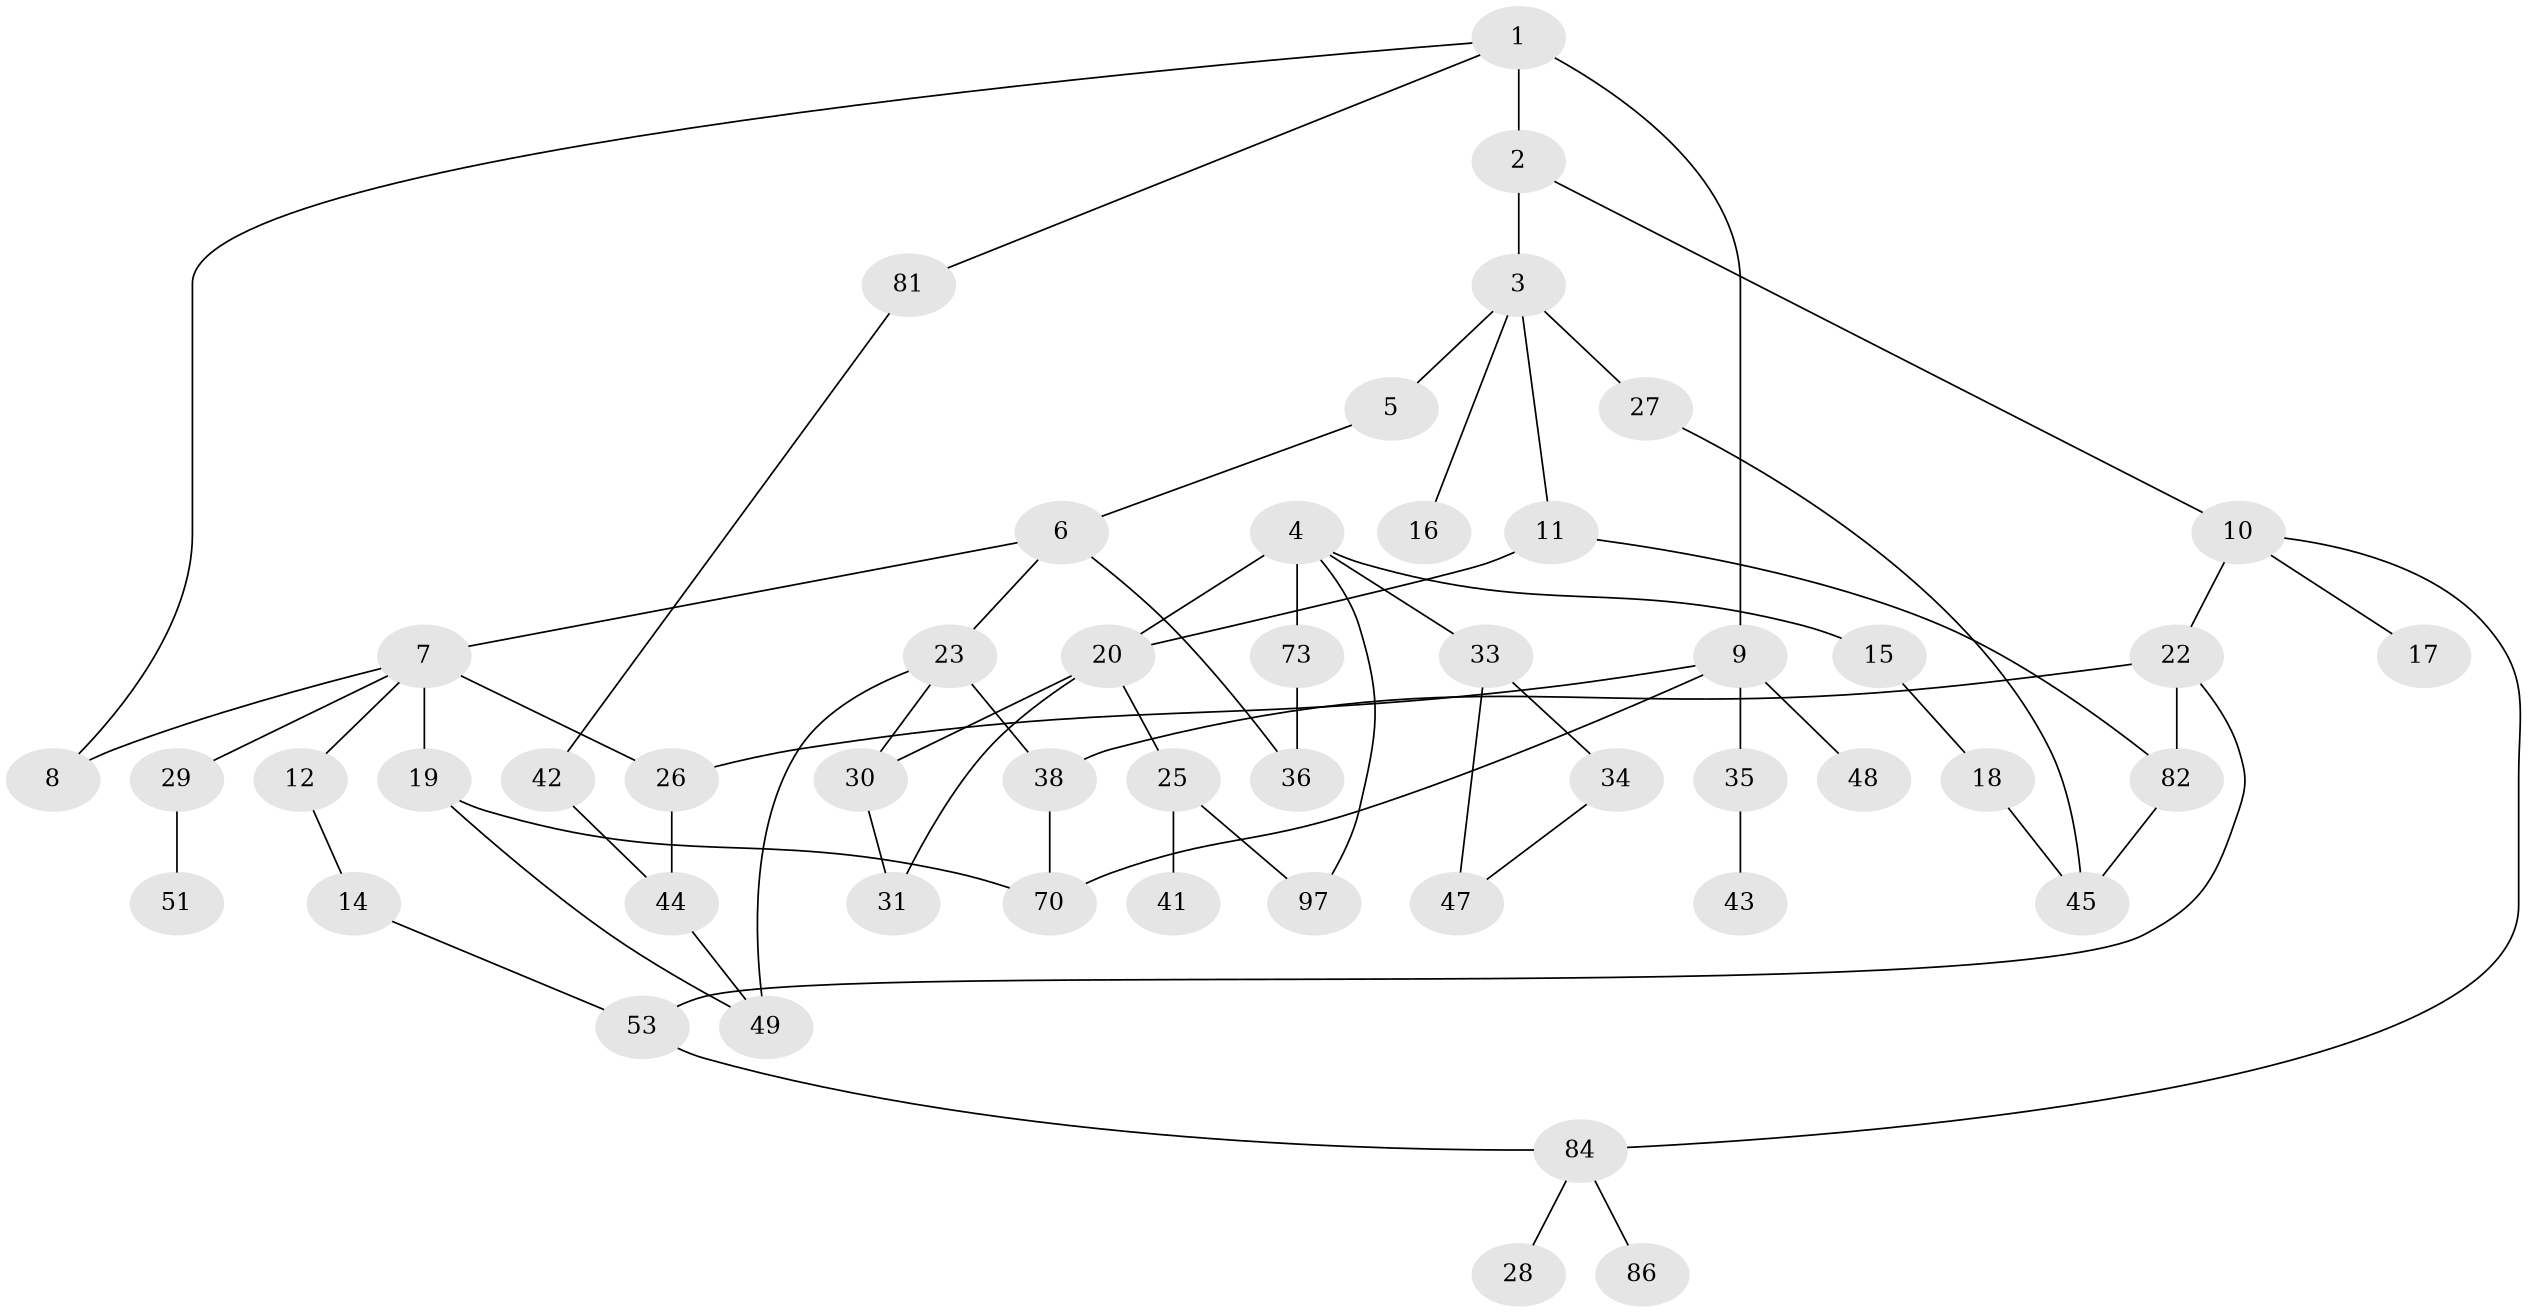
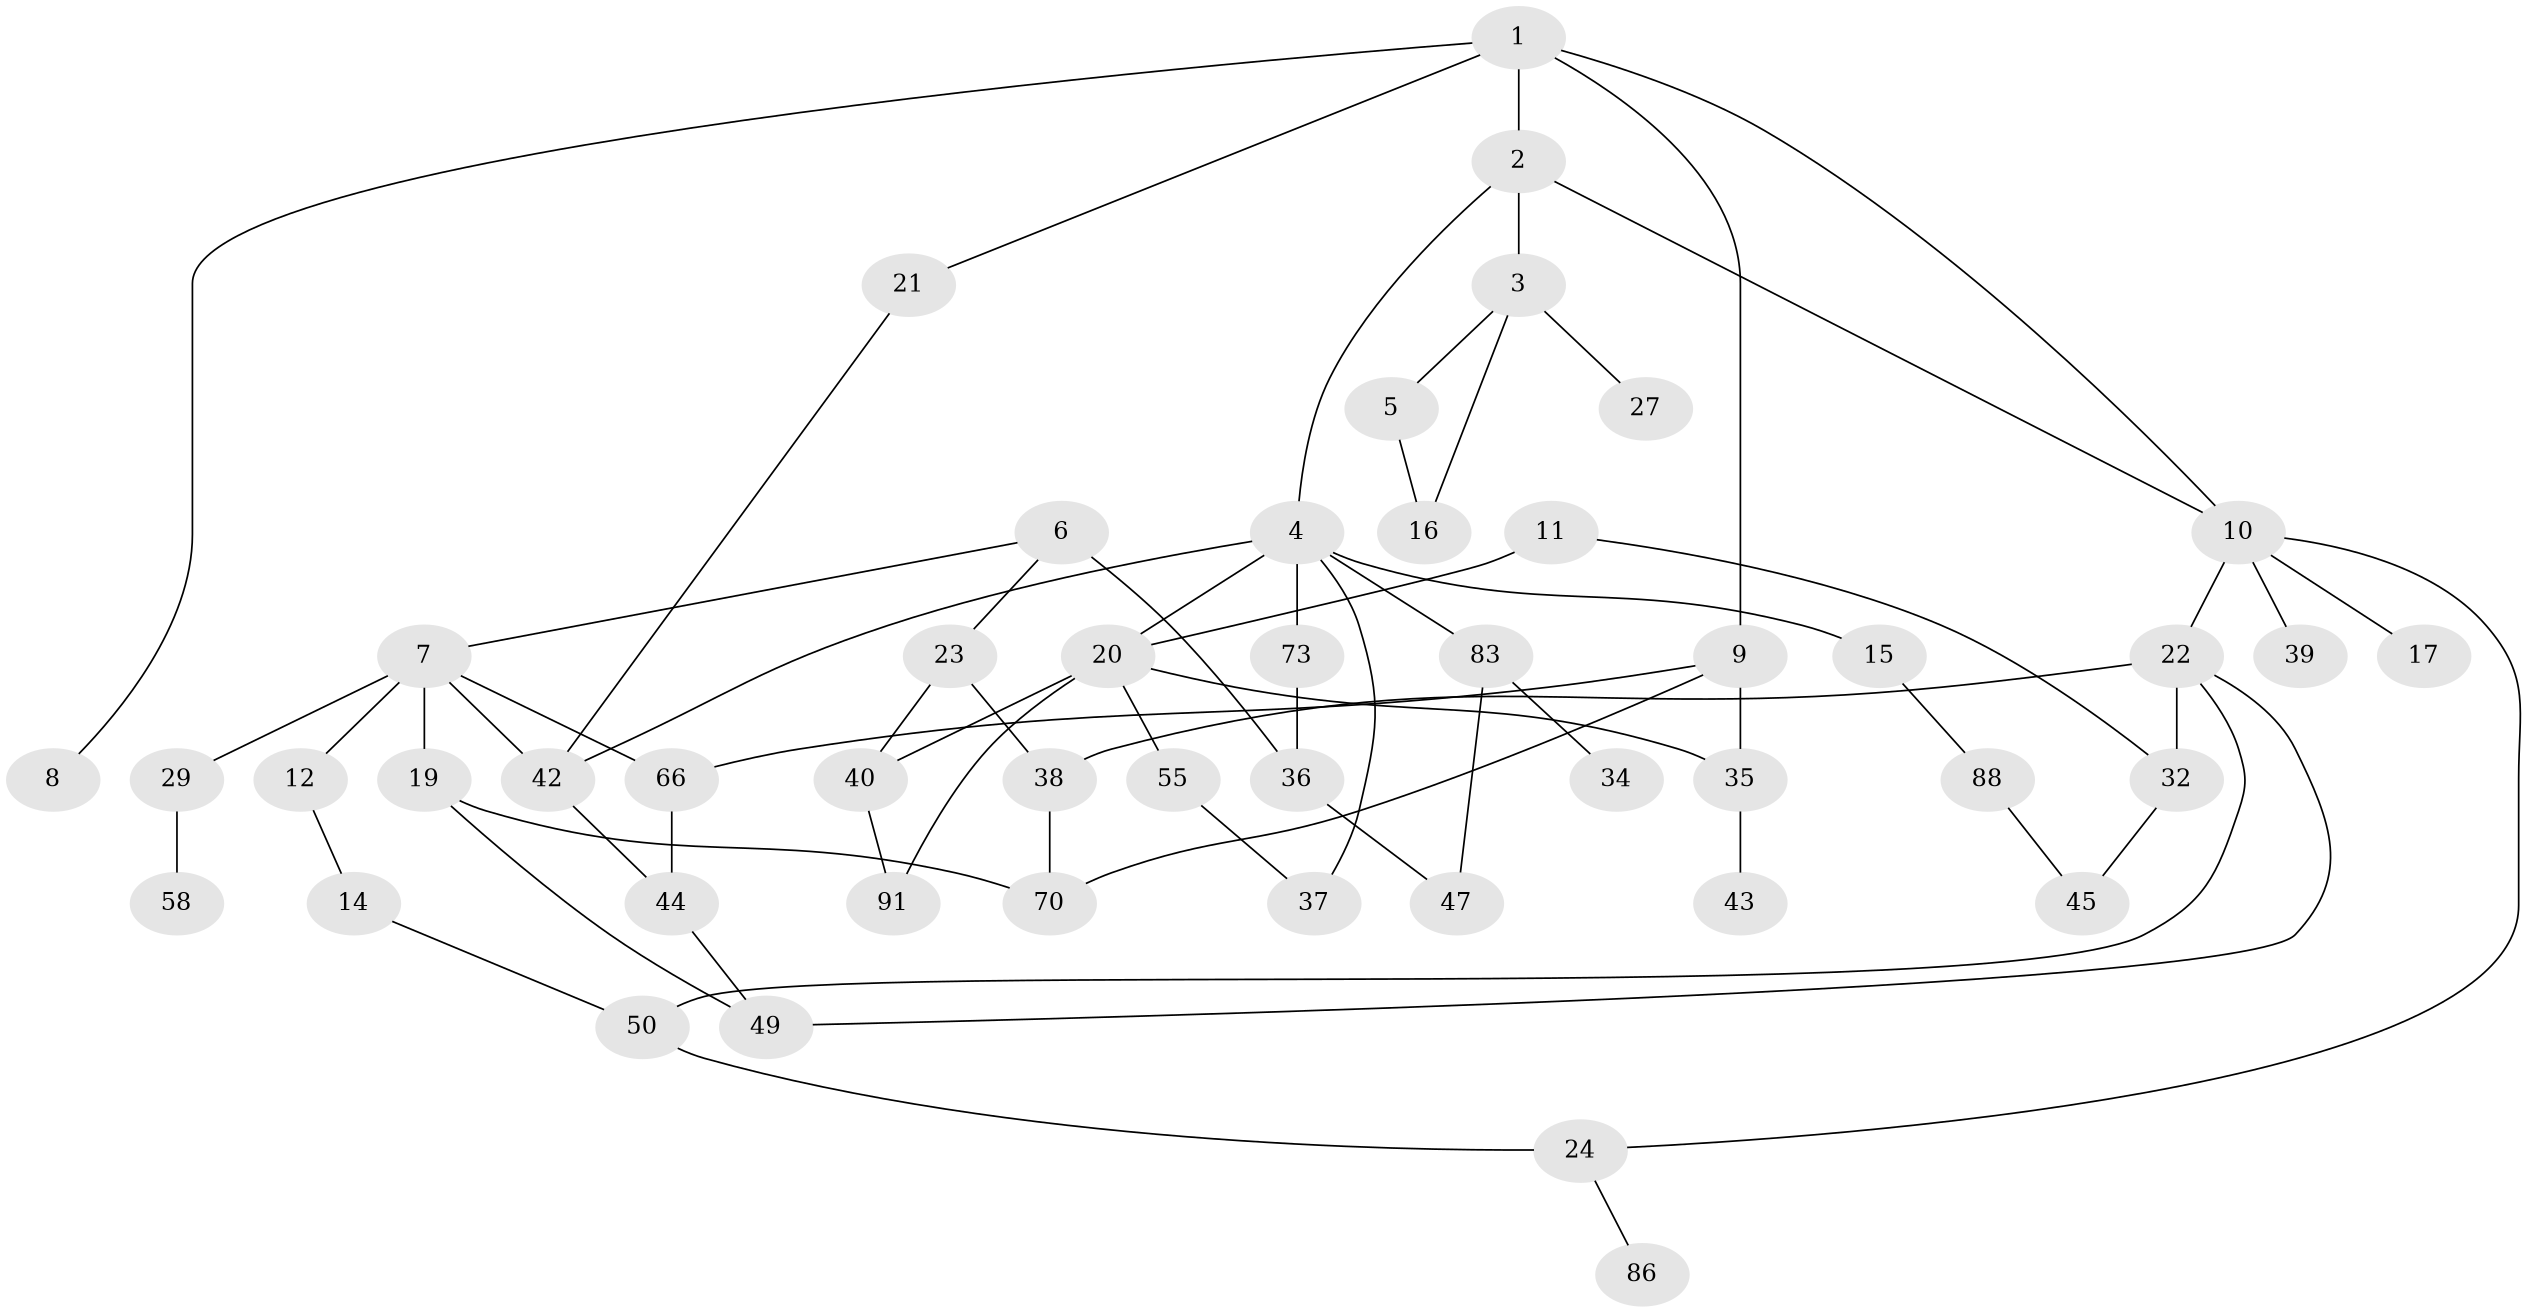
edge "1" -- "10": added
node "81": label "81" -> "21"
edge "2" -- "4": added
edge "3" -- "11": removed
edge "5" -- "6": now "5" -- "16"
edge "27" -- "45": removed
edge "4" -- "42": added
node "33": label "33" -> "83"
node "39": added
edge "7" -- "8": now "7" -- "42"
edge "20" -- "35": added
node "26": label "26" -> "66"
node "30": label "30" -> "40"
node "25": label "25" -> "55"
node "48": removed
node "18": label "18" -> "88"
node "82": label "82" -> "32"
edge "23" -- "49": now "22" -- "49"
edge "34" -- "47": now "36" -- "47"
node "51": label "51" -> "58"
node "31": label "31" -> "91"
node "41": removed
node "97": label "97" -> "37"
node "53": label "53" -> "50"
node "84": label "84" -> "24"
node "28": removed
